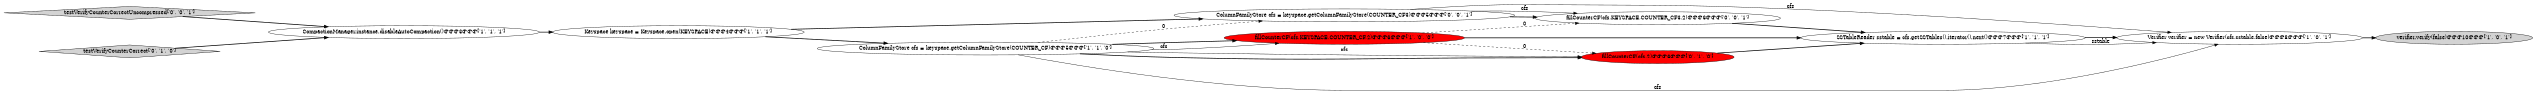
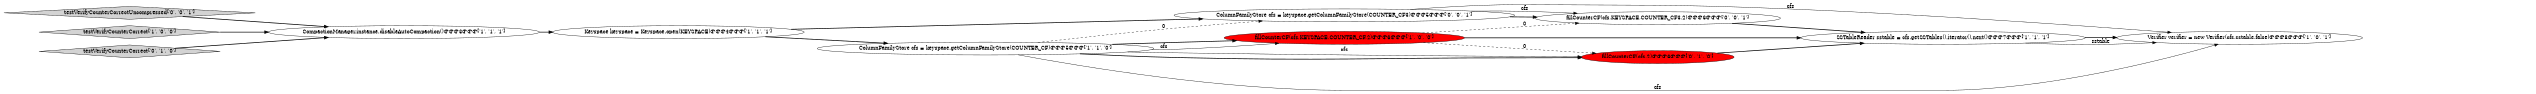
node "testVerifyCounterCorrect['1', '0', '0']": added
node "verifier.verify(false)@@@10@@@['1', '0', '1']": removed
